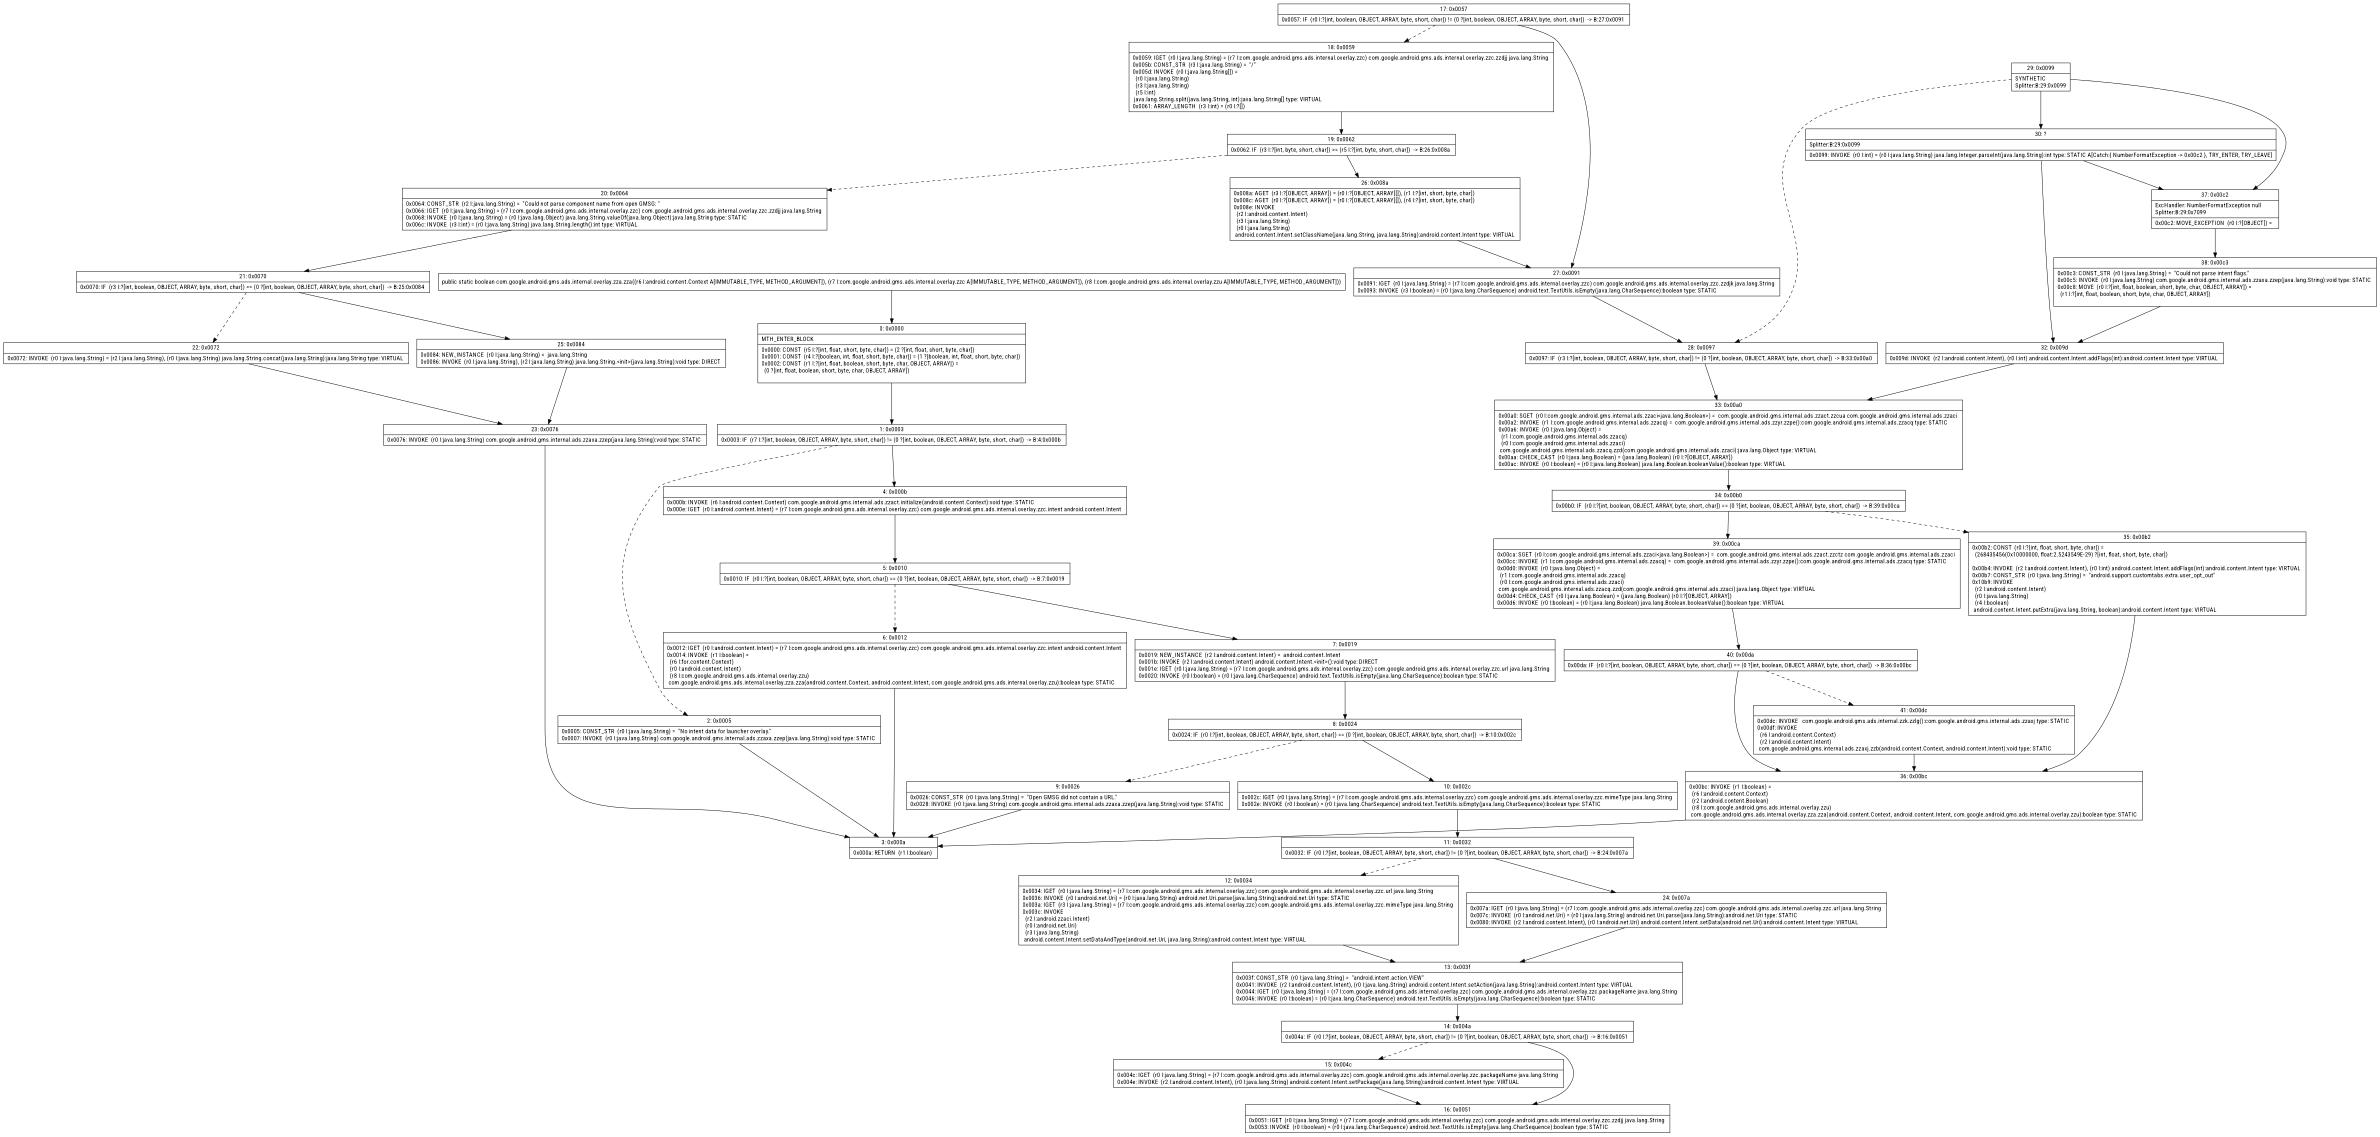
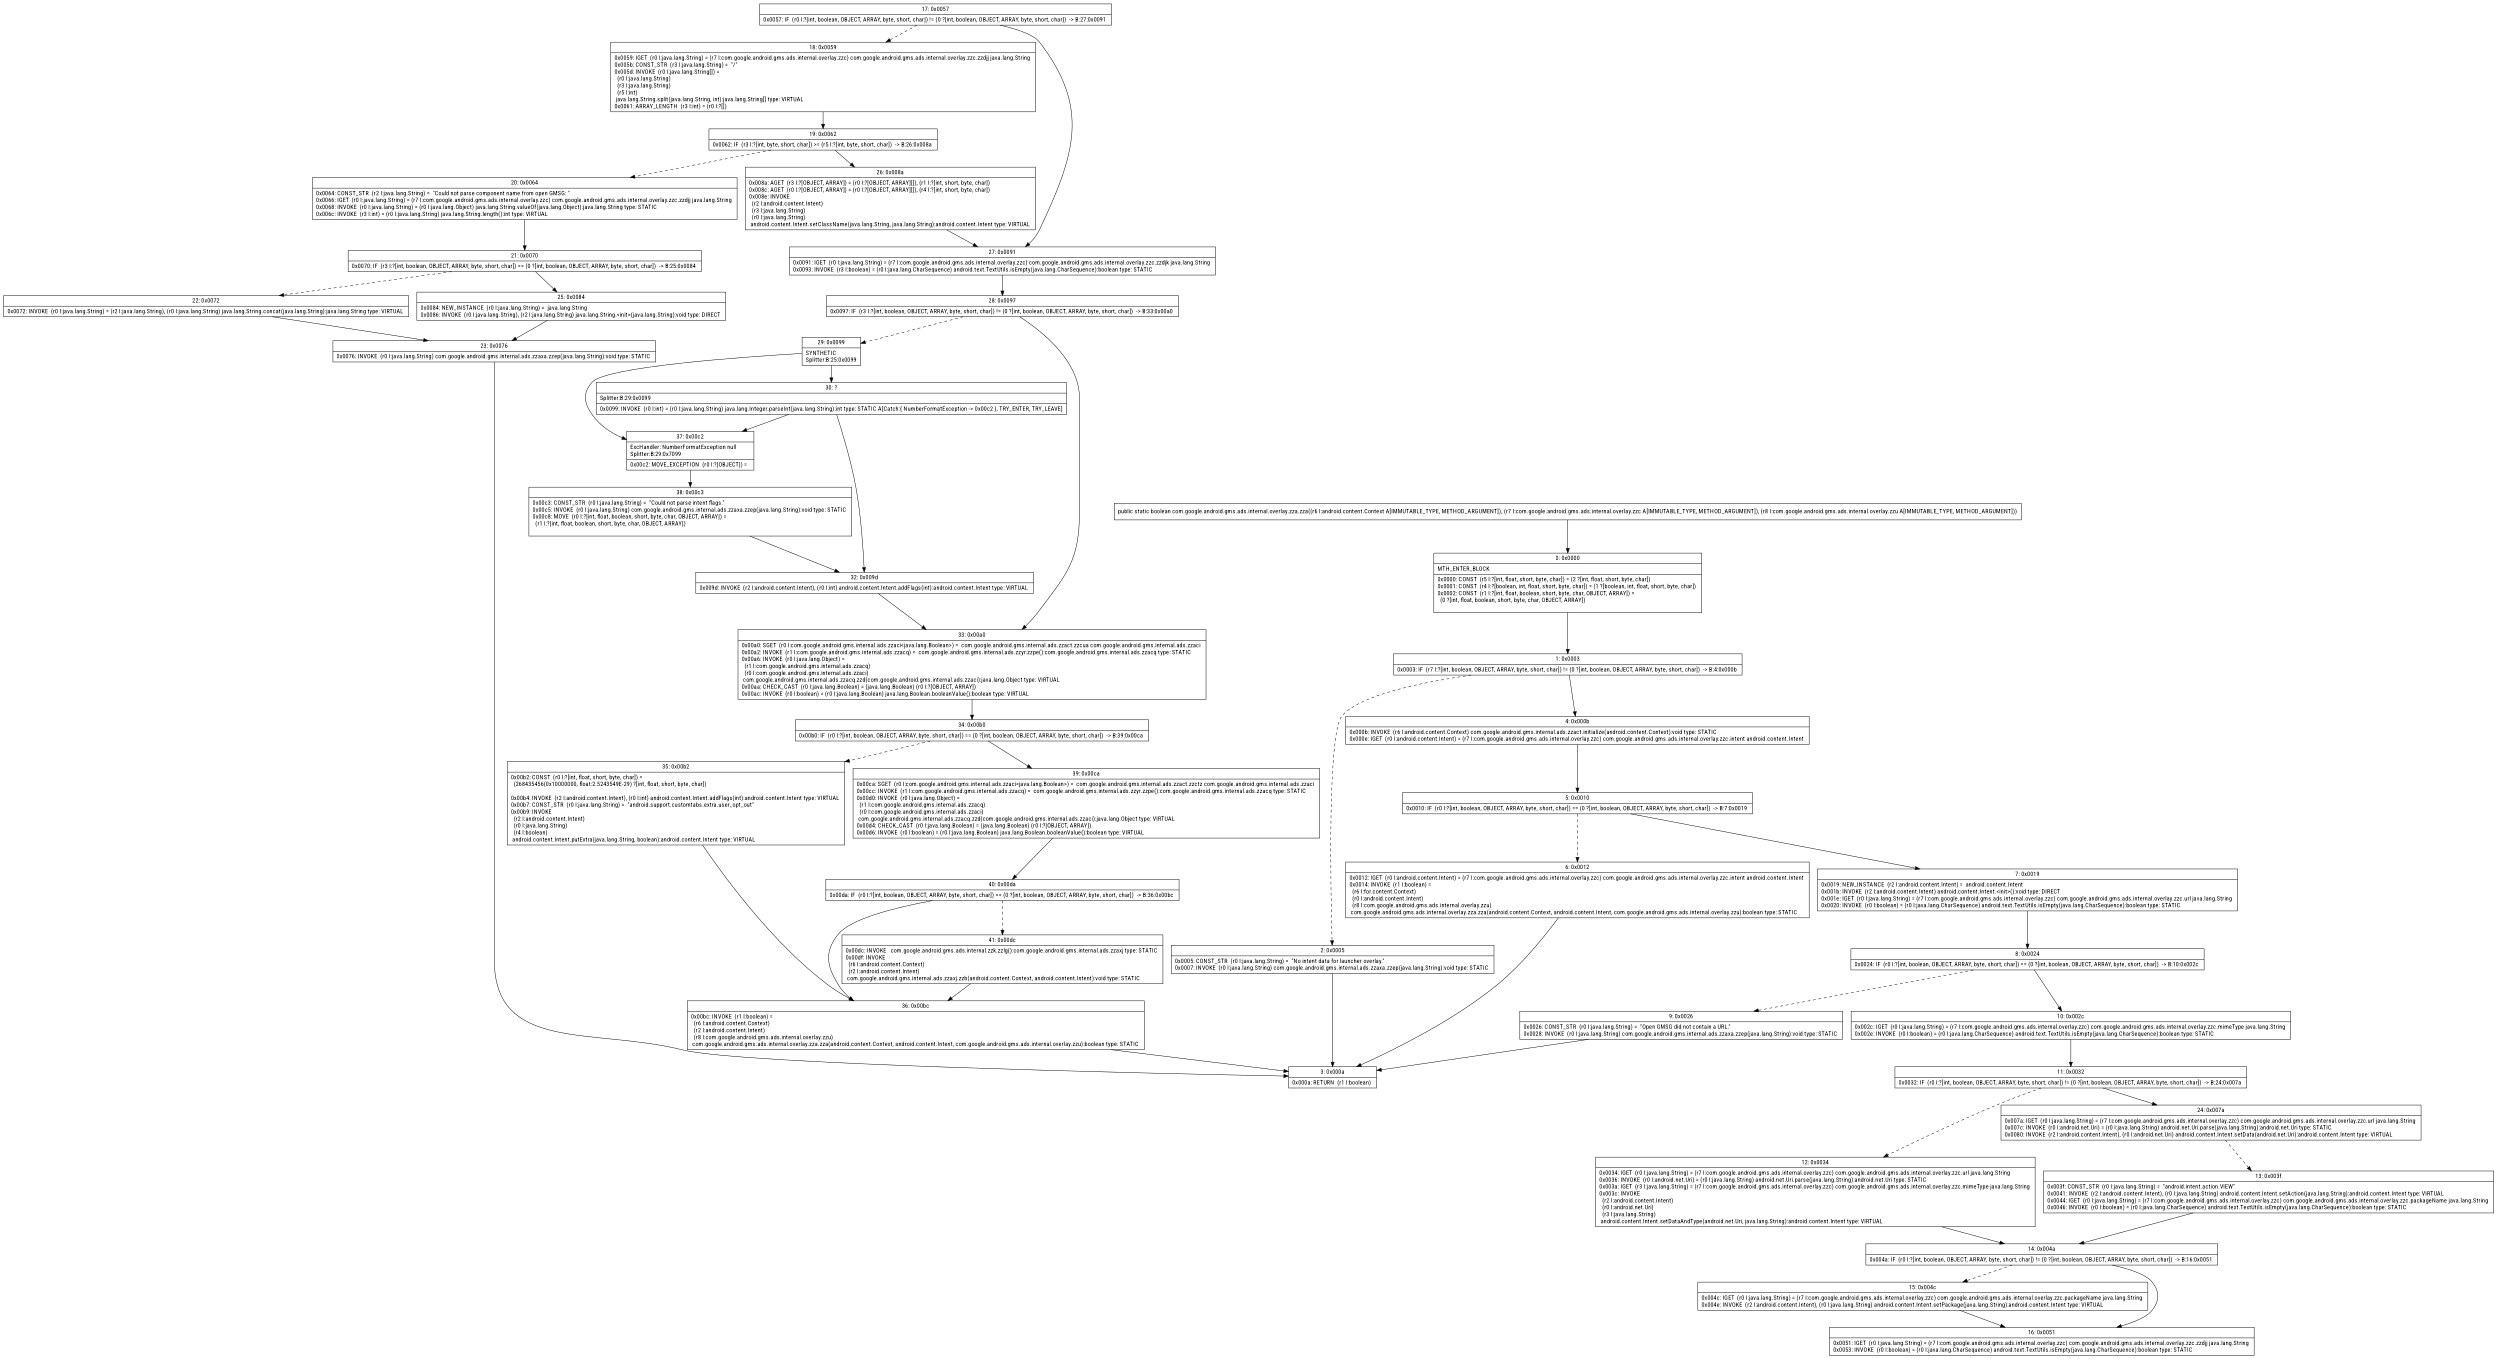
node "29: 0x0099": text "Splitter:B:29:0x0099" -> "Splitter:B:25:0x0099"
edge "29: 0x0099" -> "28: 0x0097": reversed
node "35: 0x00b2": text "0x10b9: INVOKE" -> "0x00b9: INVOKE"
node "36: 0x00bc": text "(r2 I:android.content.Boolean)" -> "(r2 I:android.content.Intent)"
node "12: 0x0034": text "(r2 I:android.zzaci.Intent)" -> "(r2 I:android.content.Intent)"
edge "24: 0x007a" -> "13: 0x003f": style solid -> dashed
edge "12: 0x0034" -> "13: 0x003f": now "12: 0x0034" -> "14: 0x004a"
